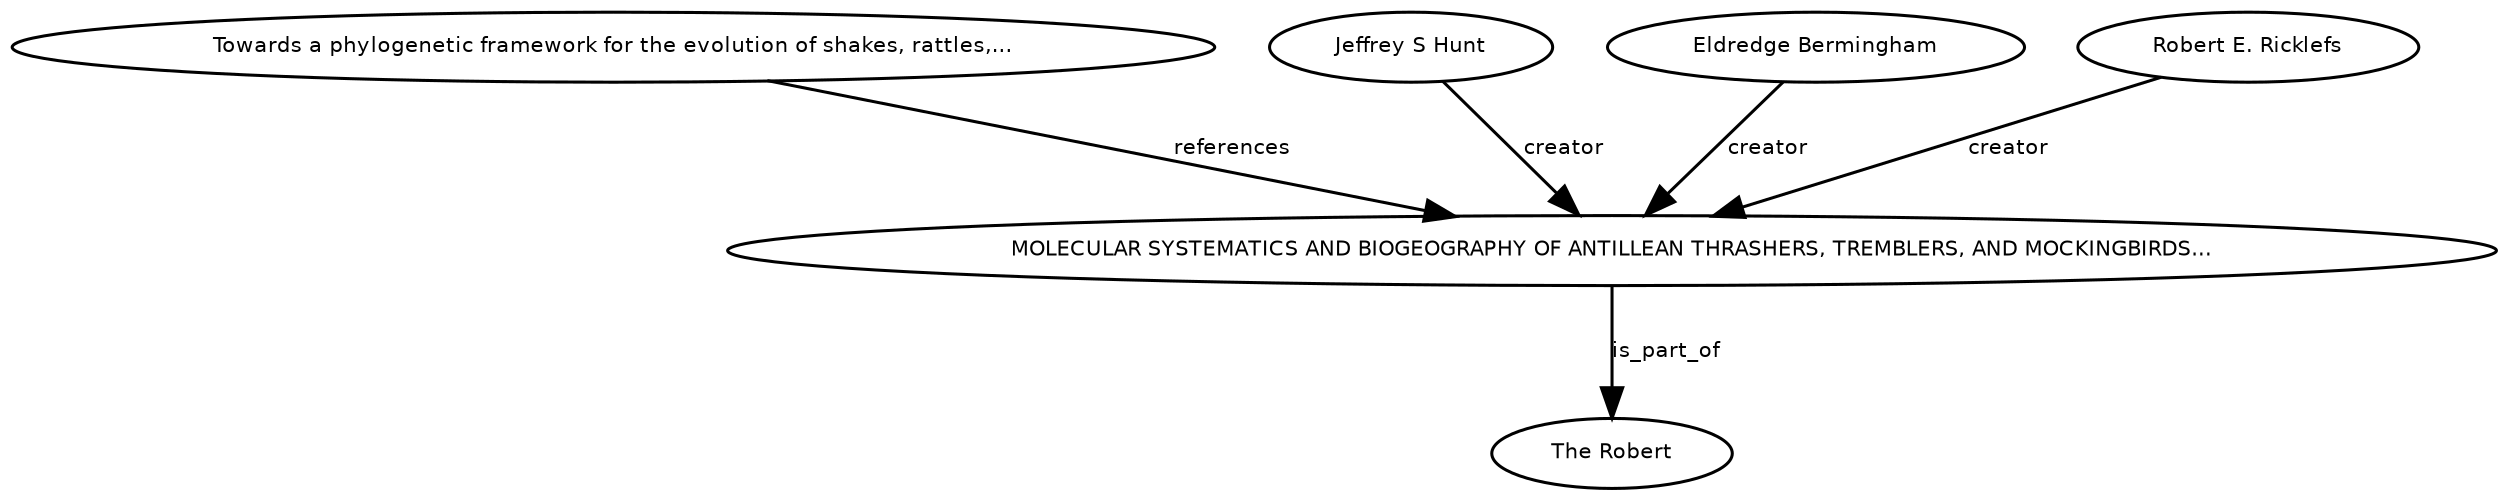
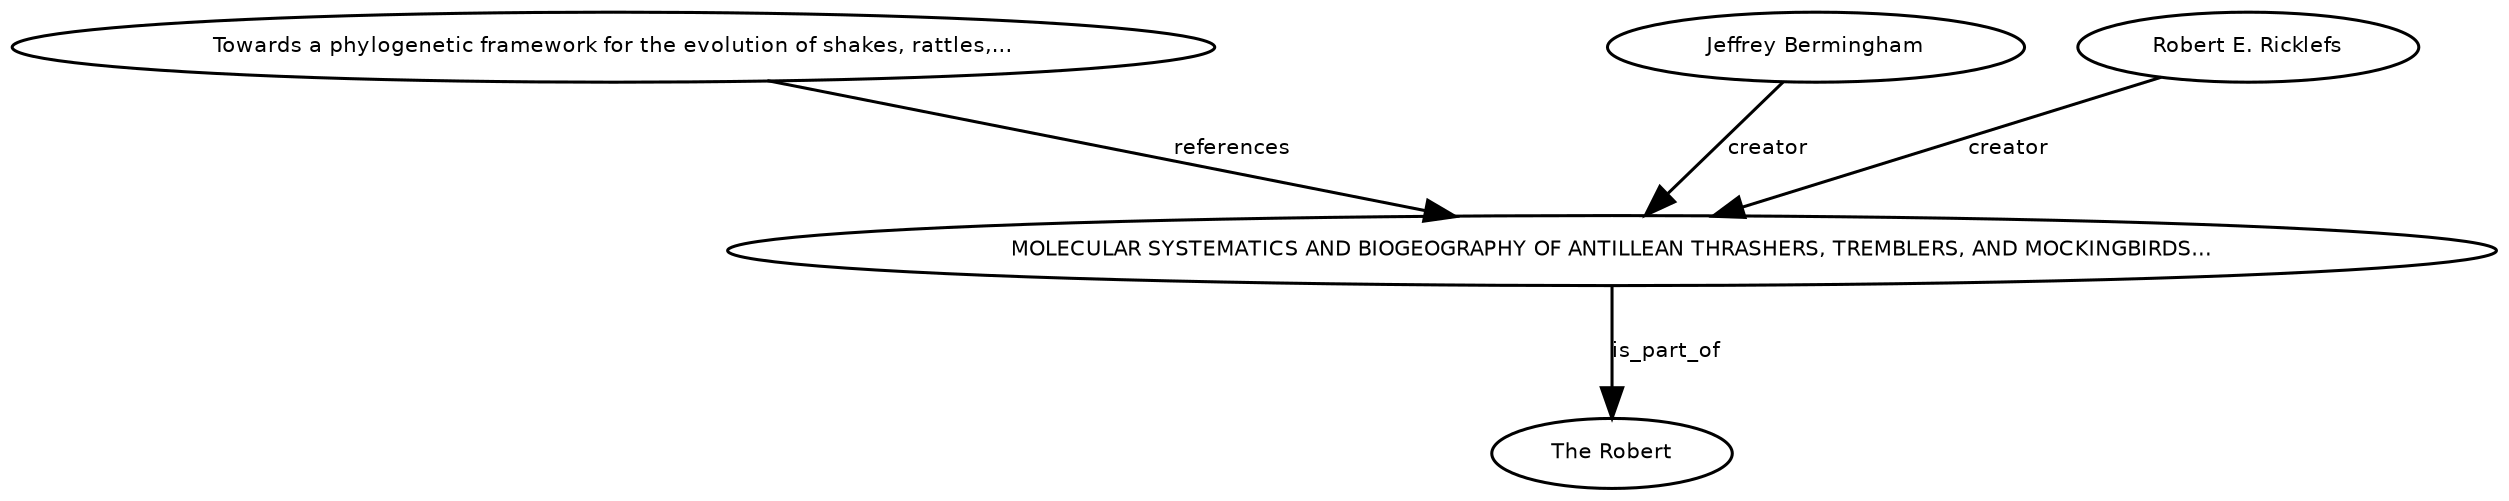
node "Jeffrey S Hunt": removed
node "Eldredge Bermingham": label "Eldredge Bermingham" -> "Jeffrey Bermingham"
